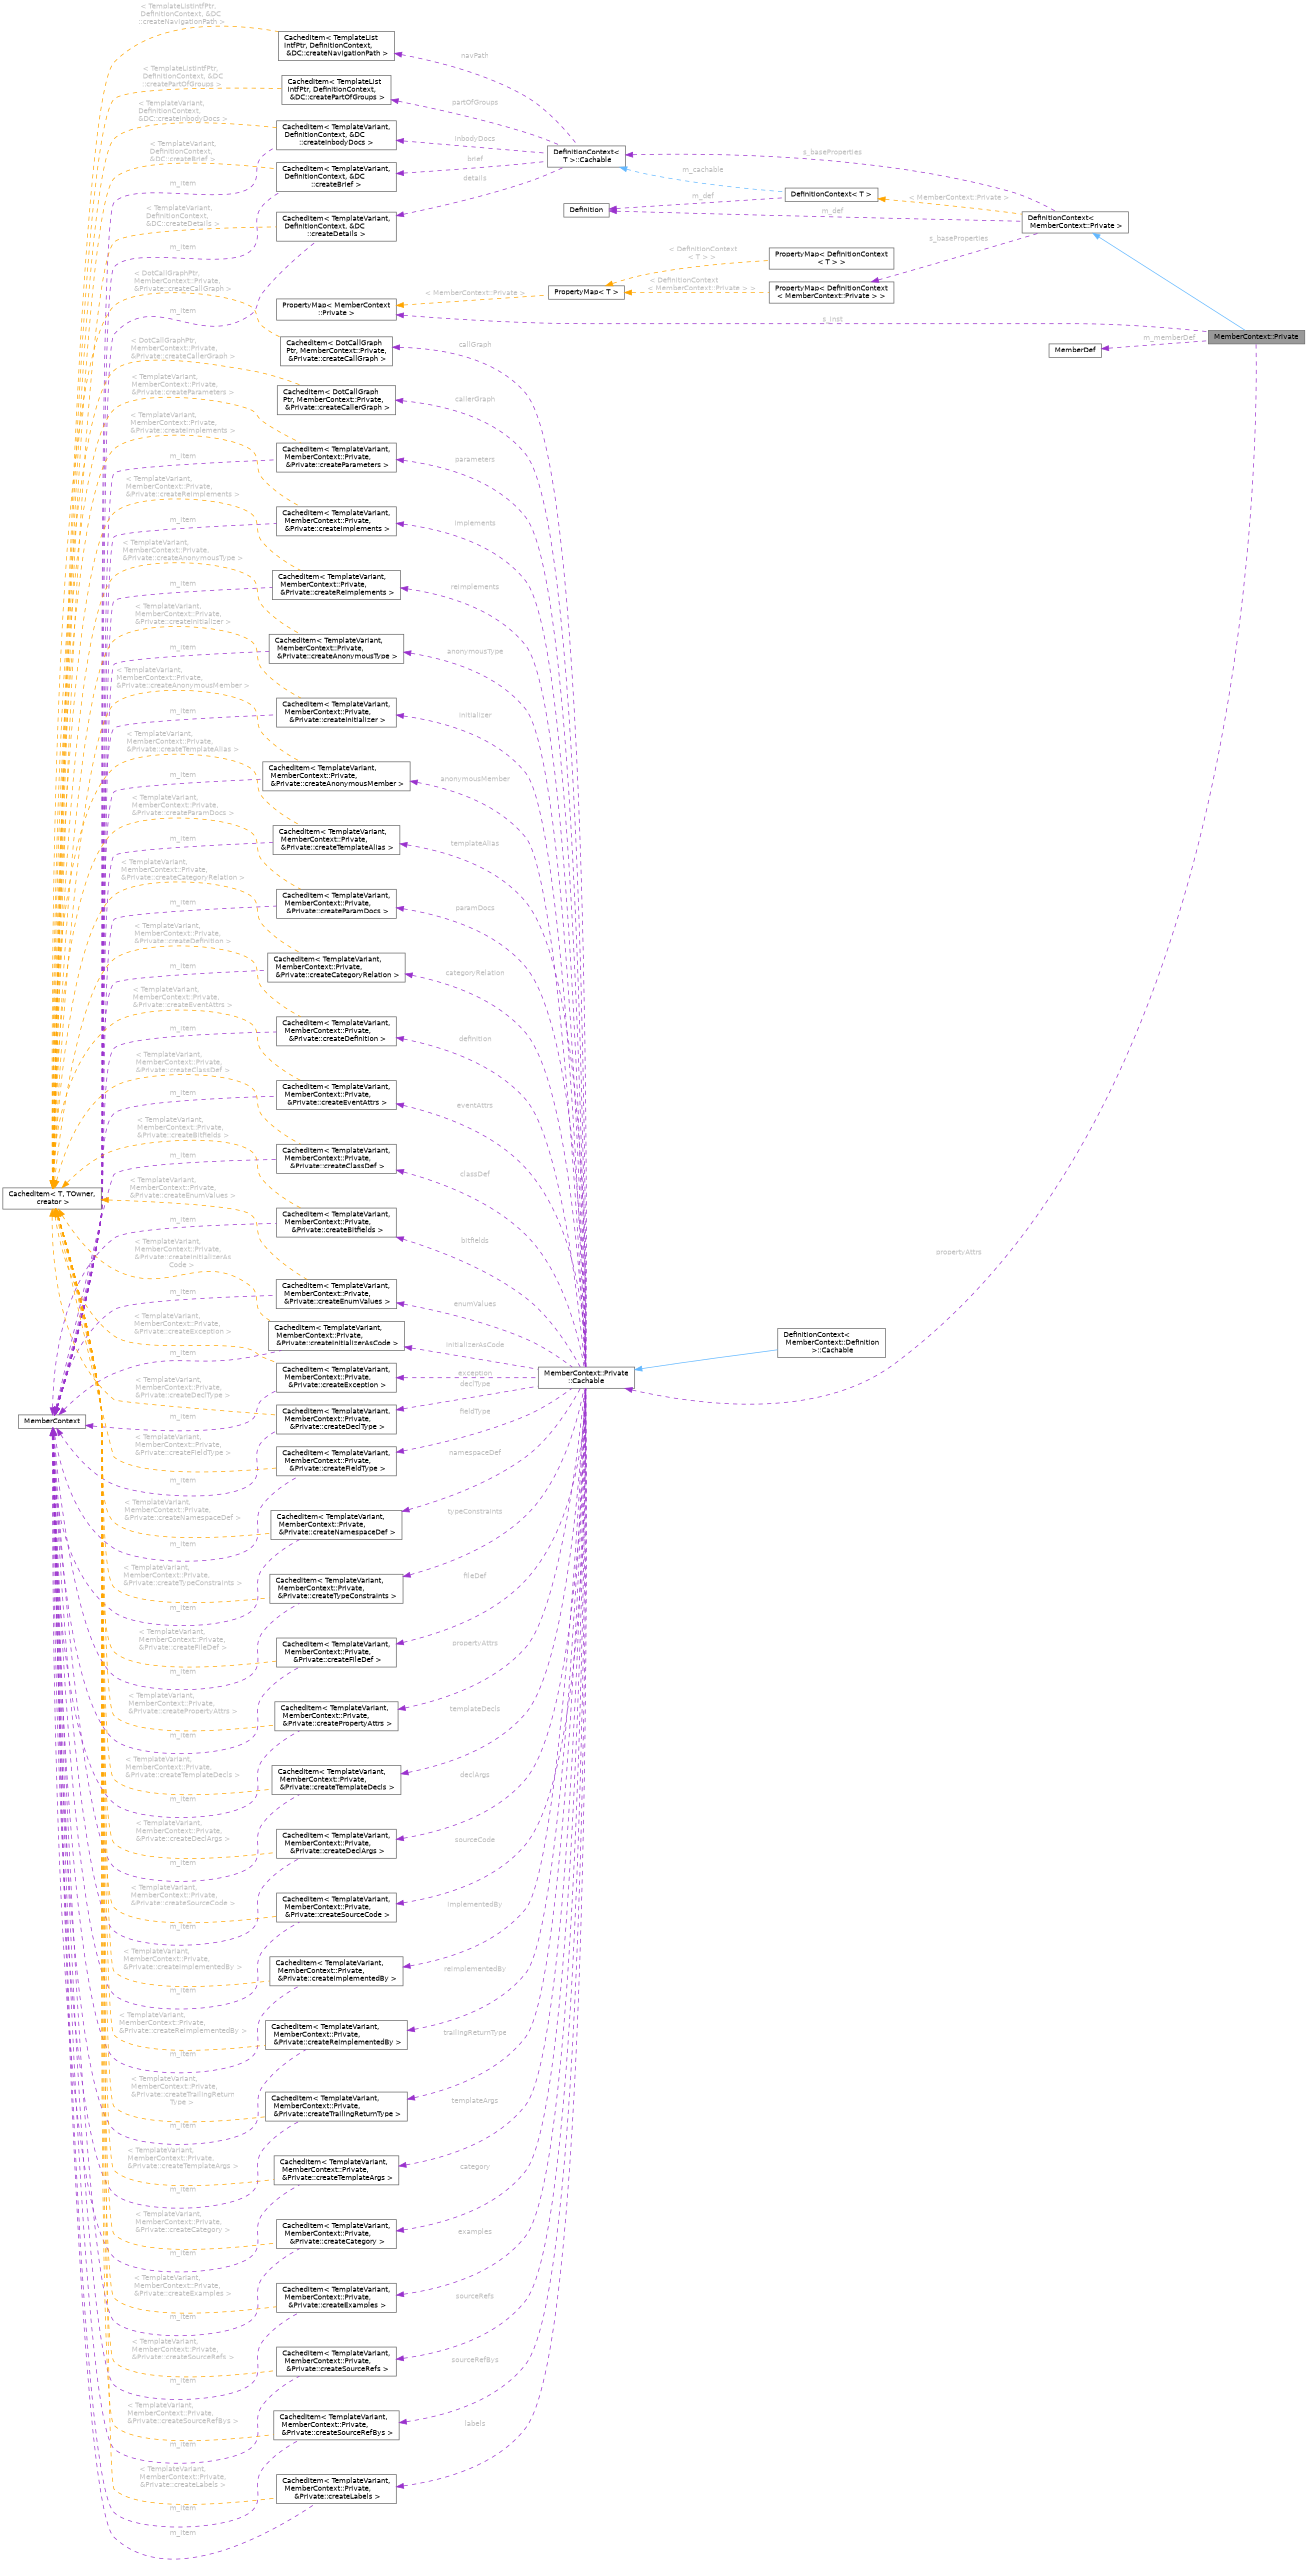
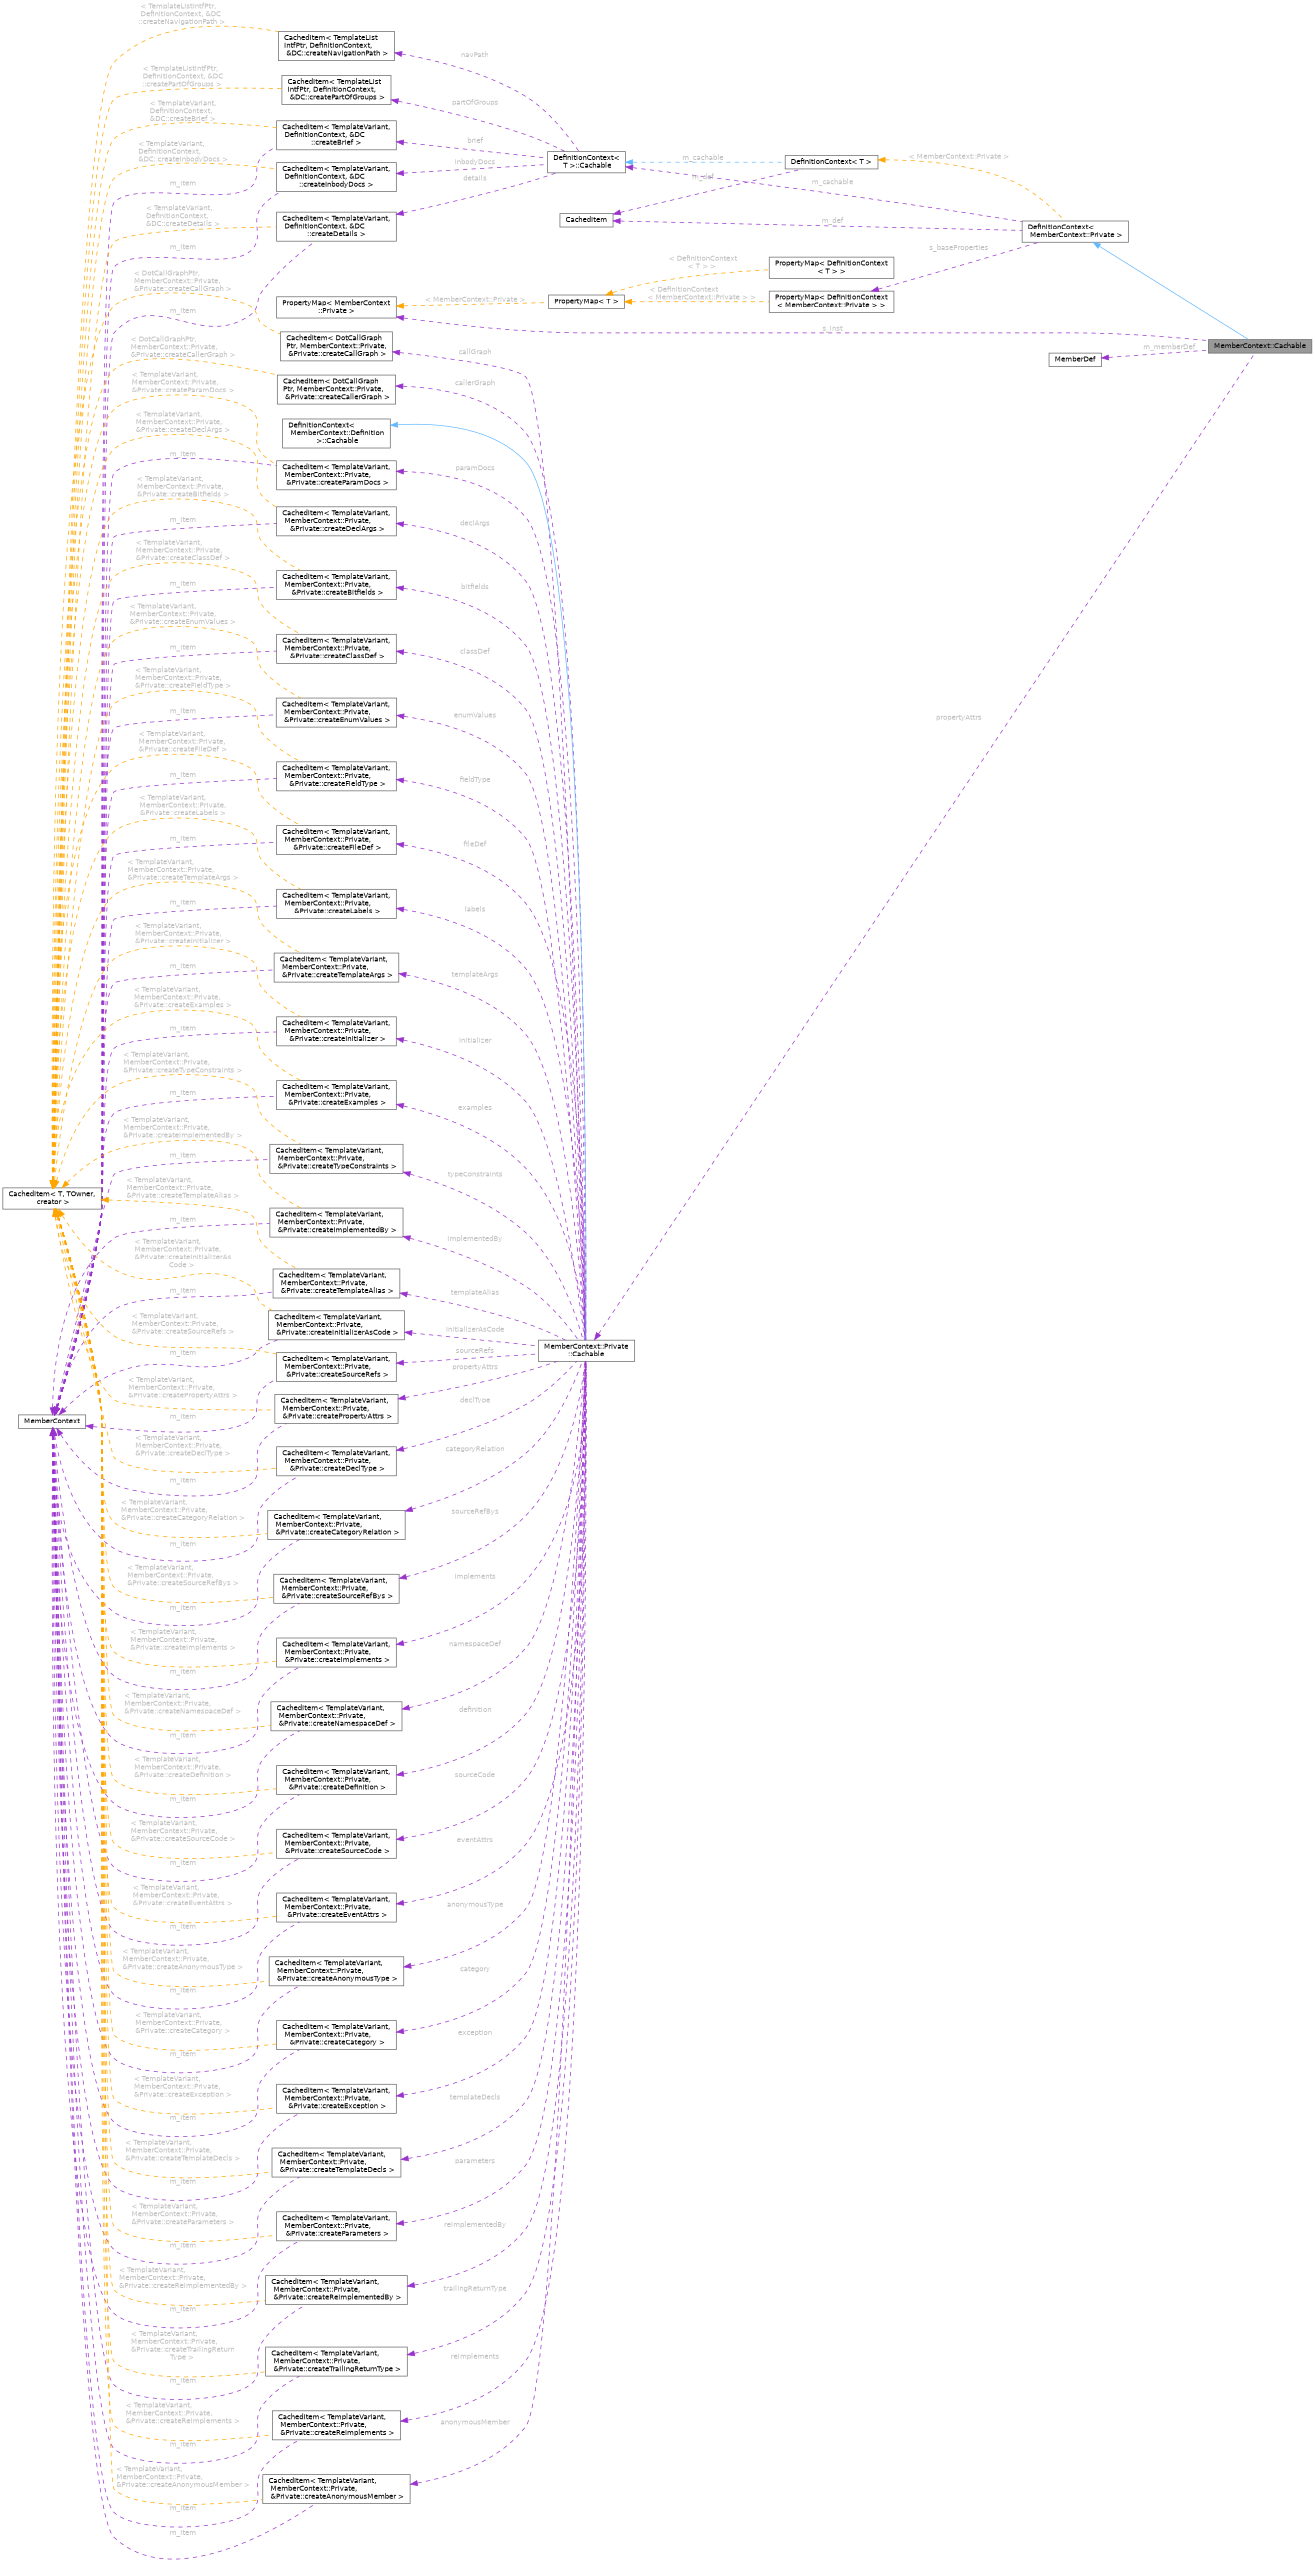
edge "DefinitionContext< MemberContext::Private >" -> "DefinitionContext< T >::Cachable": label " s_baseProperties" -> " m_cachable"
node "Definition": label "Definition" -> "CachedItem"
node "MemberContext::Private": label "MemberContext::Private" -> "MemberContext::Cachable"
edge "DefinitionContext< MemberContext::Definition >::Cachable" -> "MemberContext::Private ::Cachable": reversed
